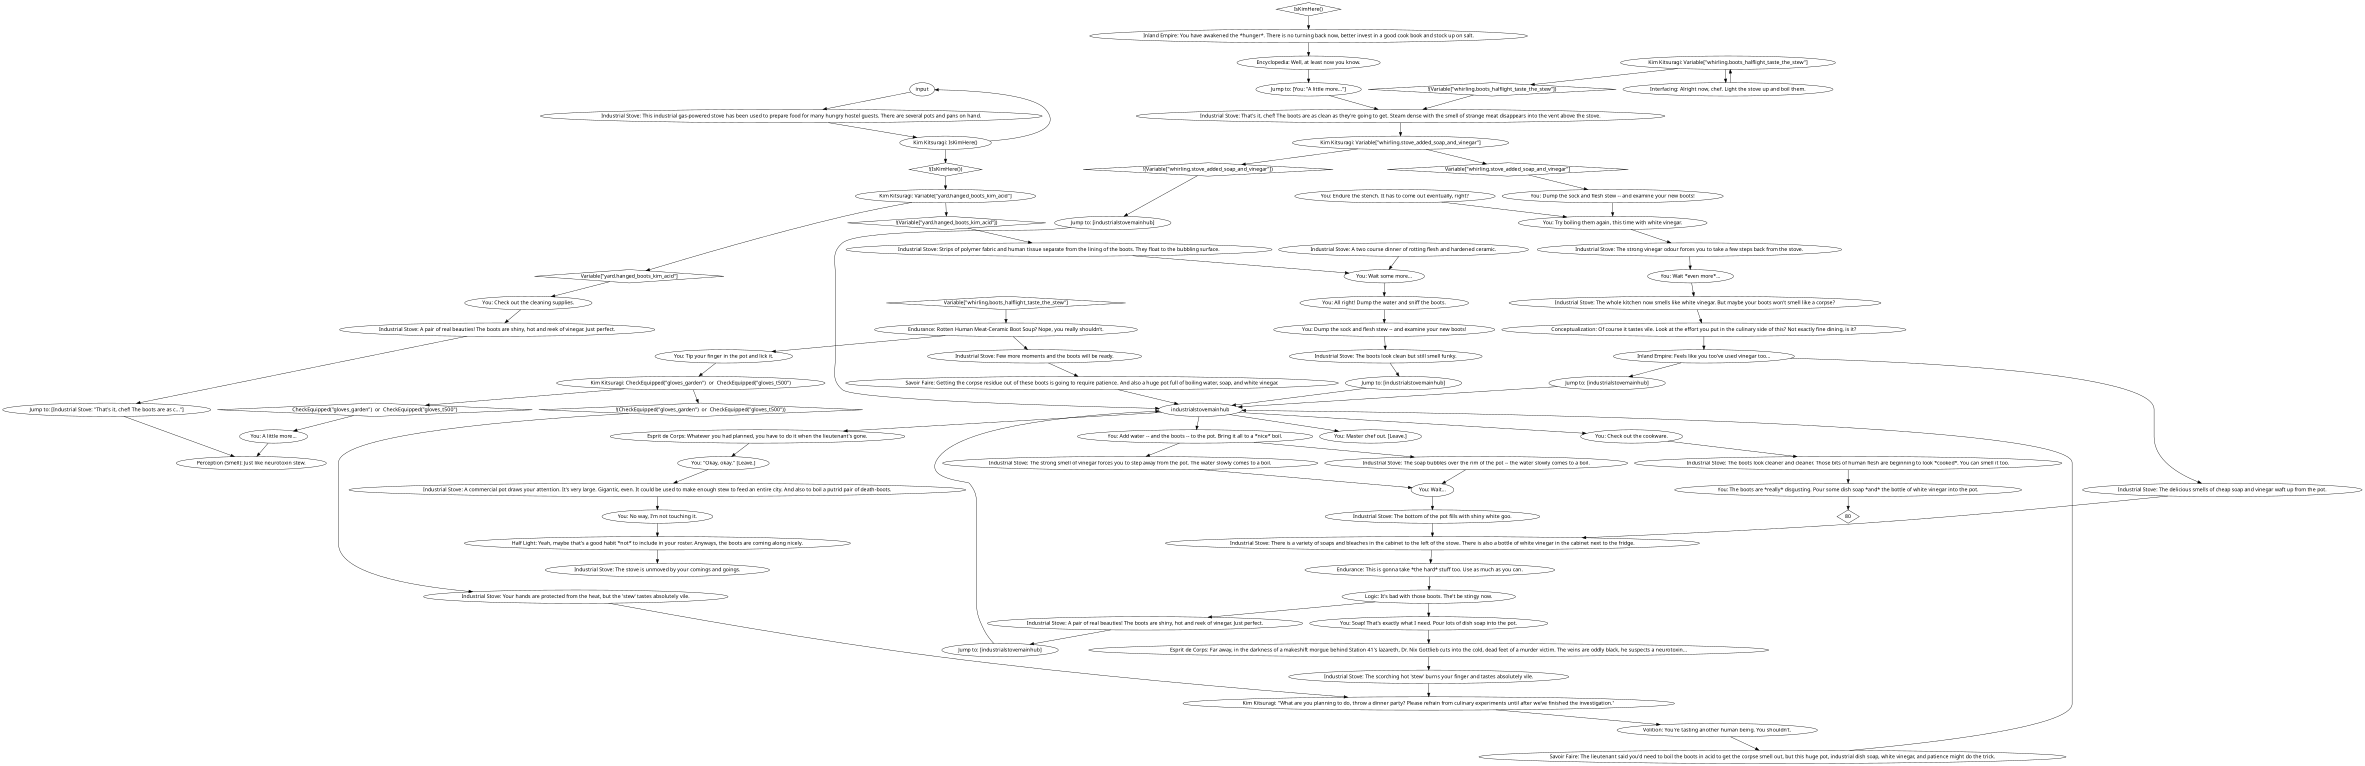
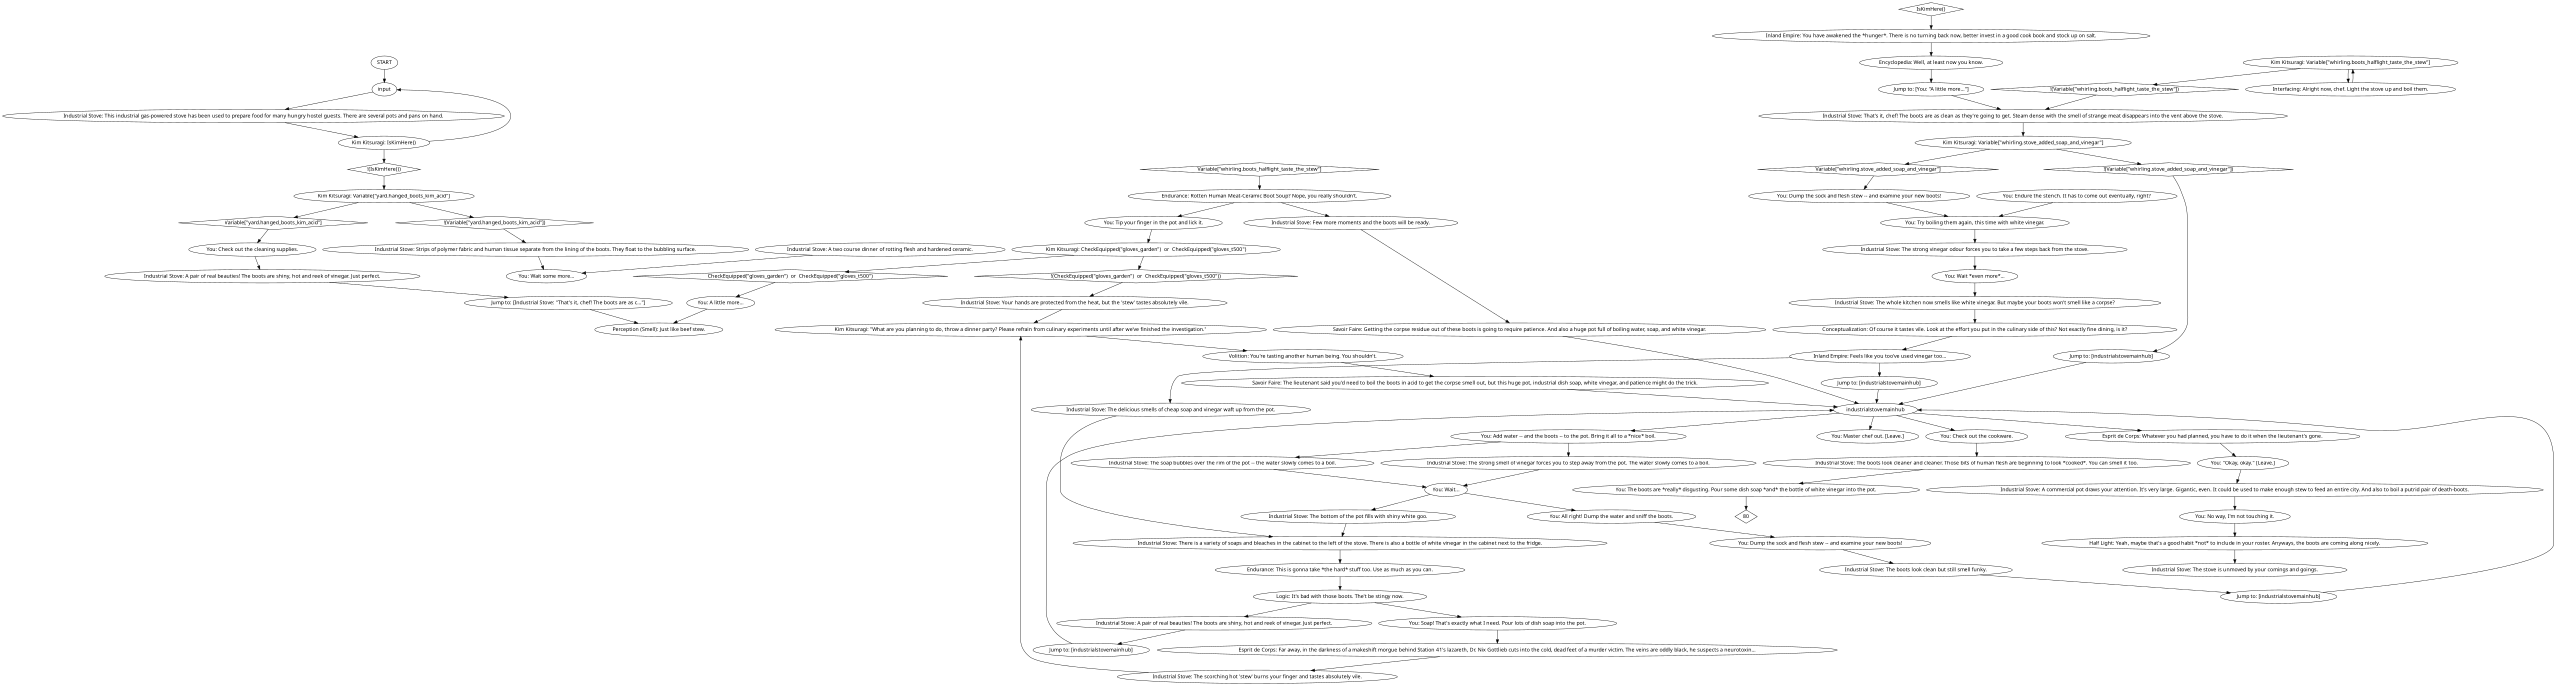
node "START": added
edge "You: Wait some more..." -> "You: All right! Dump the water and sniff the boots.": now "You: Wait..." -> "You: All right! Dump the water and sniff the boots."
node "Perception (Smell): Just like neurotoxin stew.": label "Perception (Smell): Just like neurotoxin stew." -> "Perception (Smell): Just like beef stew."
